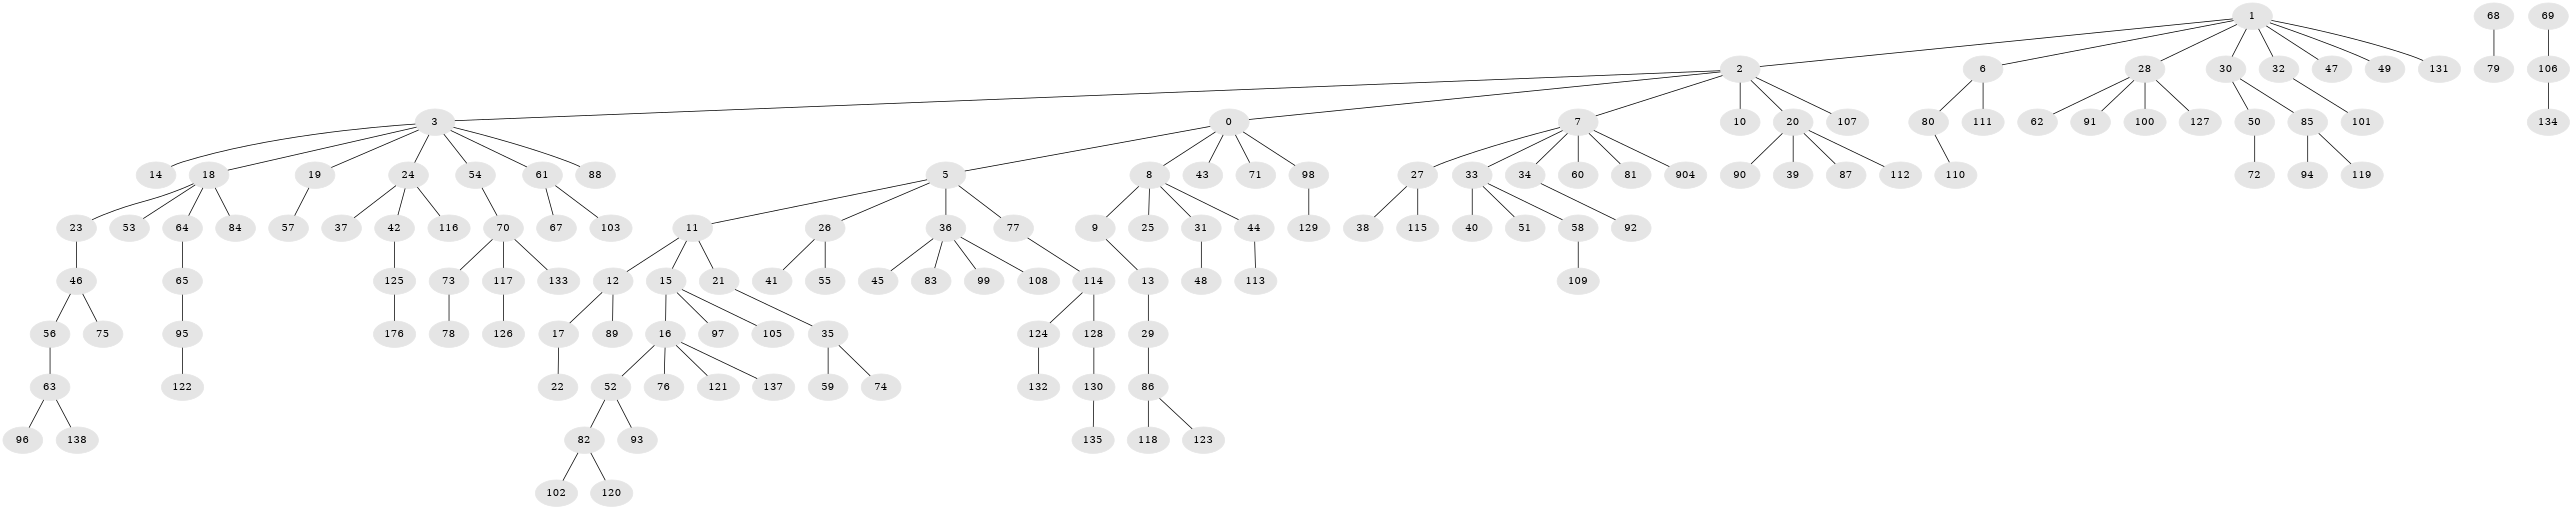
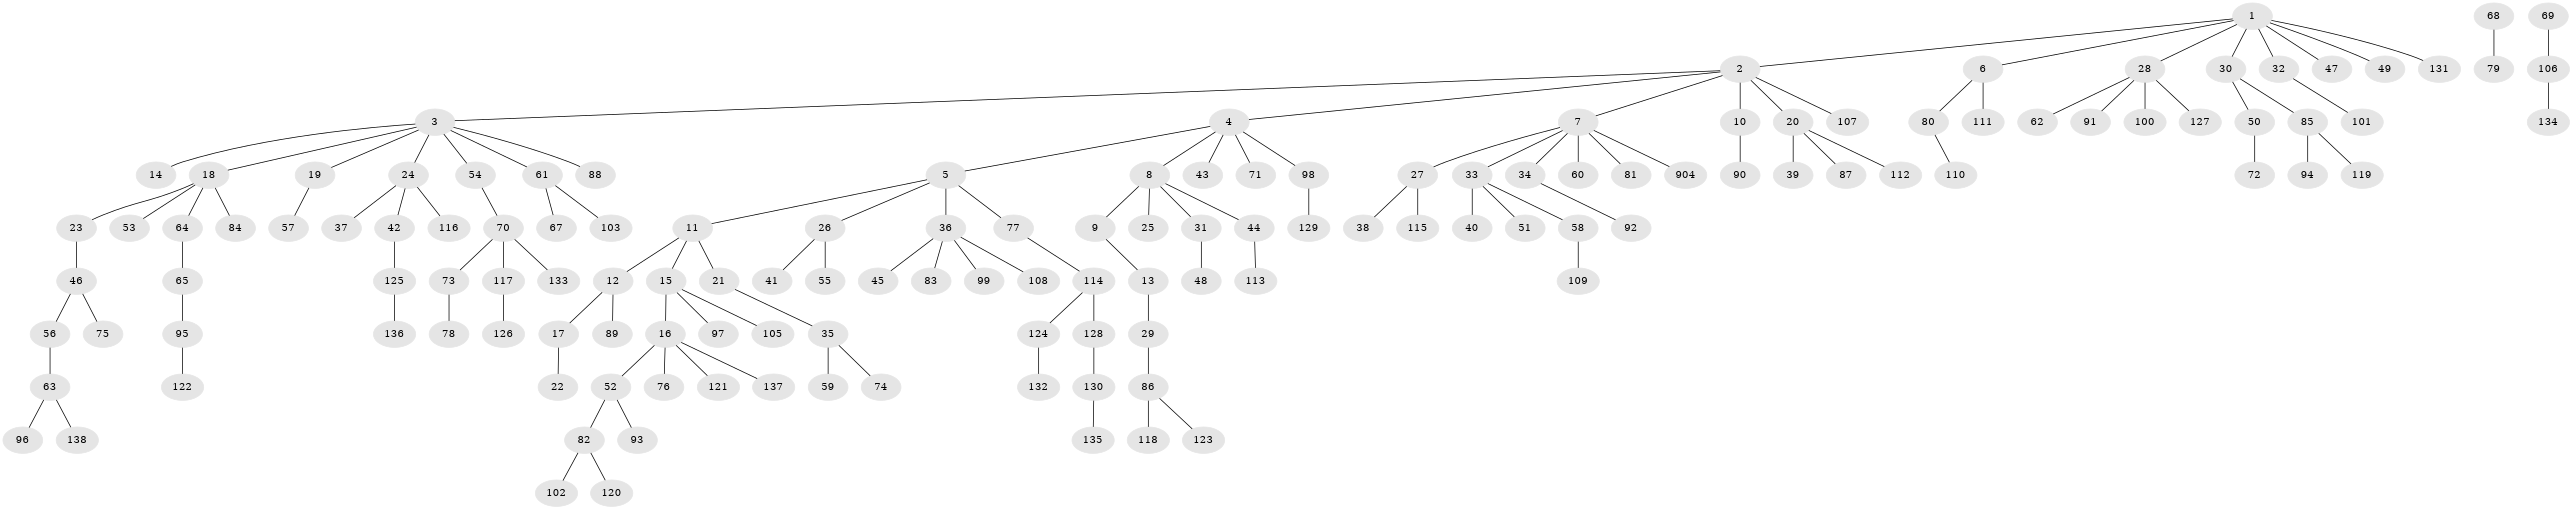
node "0": label "0" -> "4"
edge "20" -- "90": now "10" -- "90"
node "176": label "176" -> "136"
